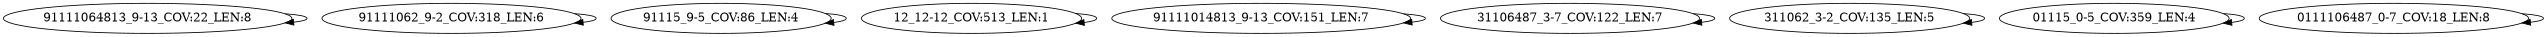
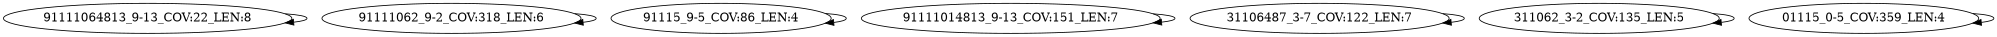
node "12_12-12_COV:513_LEN:1": removed
node "0111106487_0-7_COV:18_LEN:8": removed
